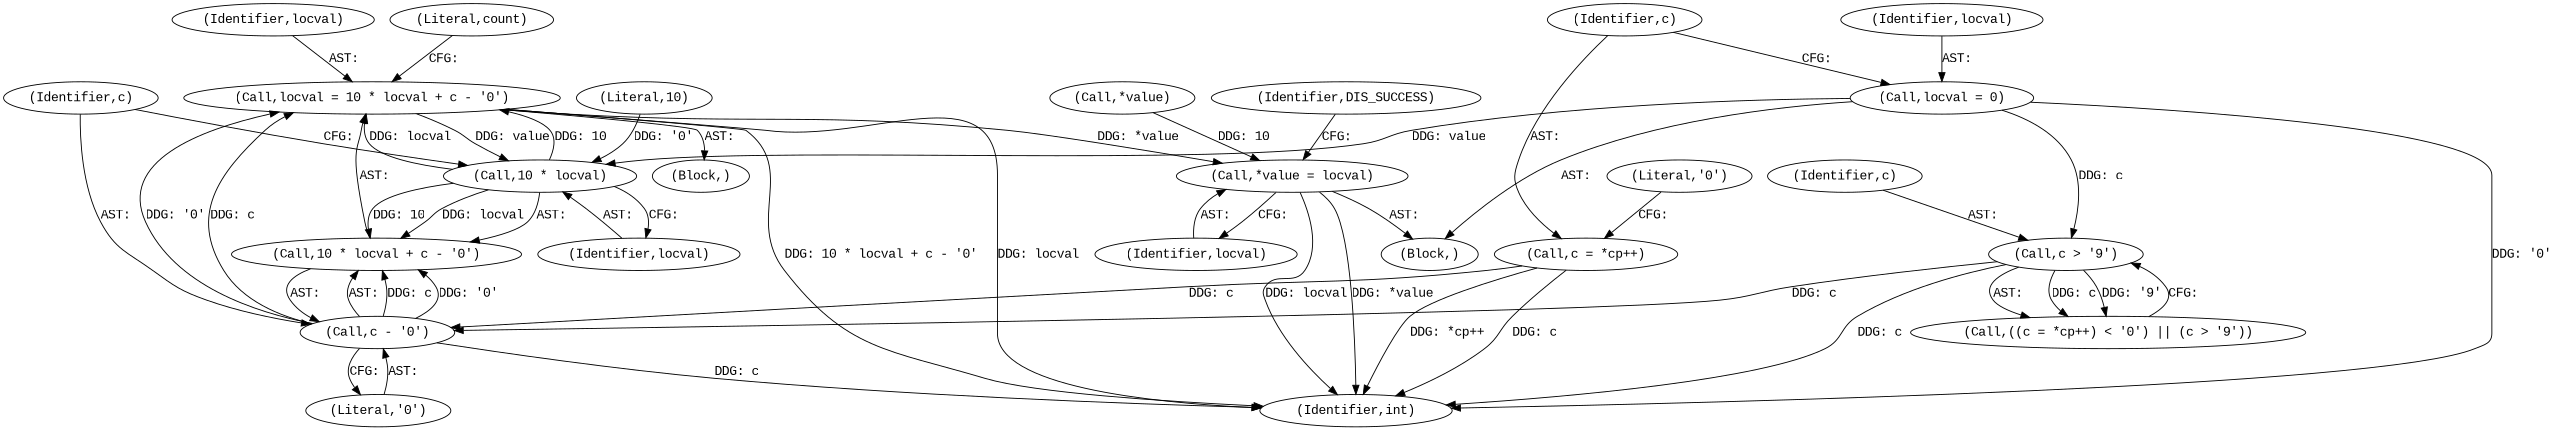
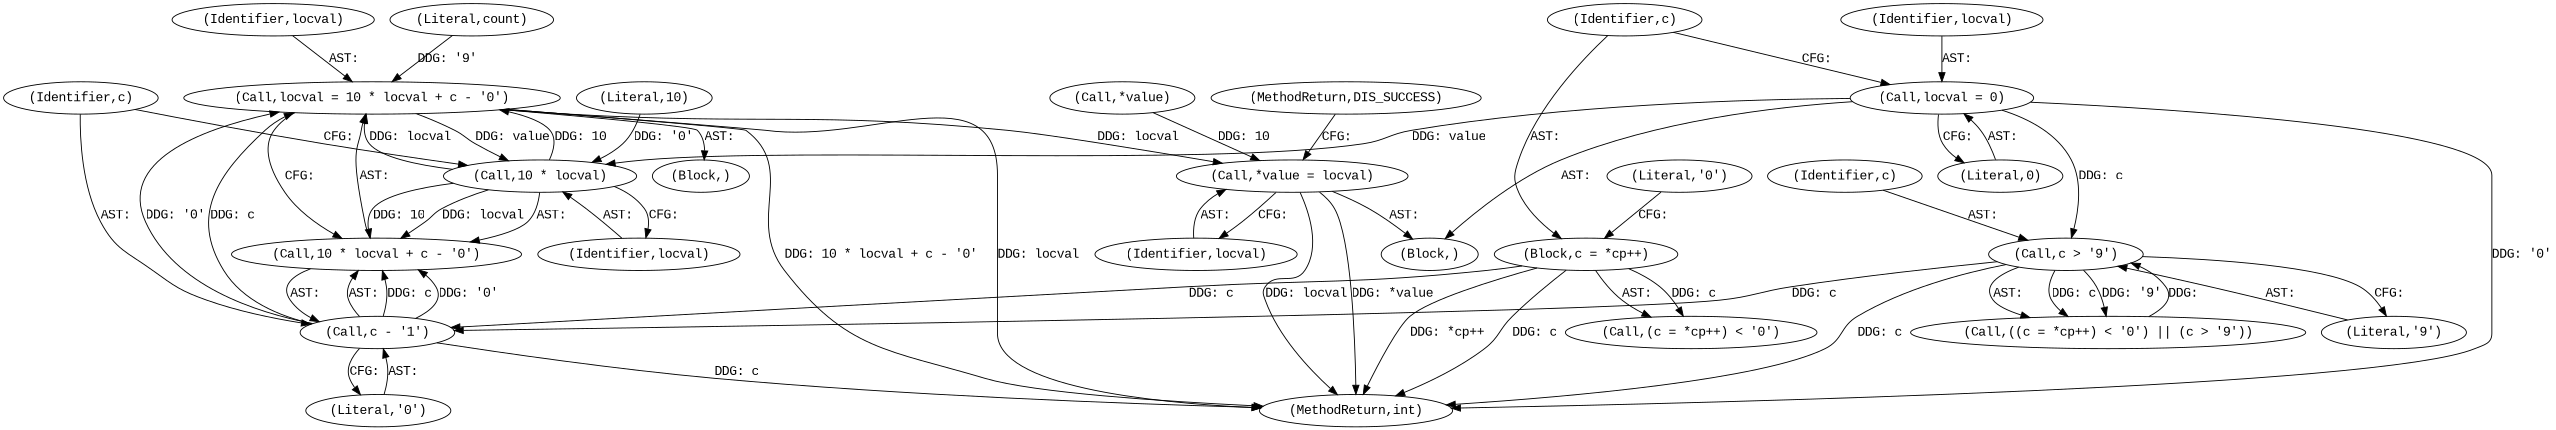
edge "(Literal,count)" -> "(Call,locval = 10 * locval + c - '0')": label "CFG: " -> "DDG: '9'"
node "(Identifier,DIS_SUCCESS)": label "(Identifier,DIS_SUCCESS)" -> "(MethodReturn,DIS_SUCCESS)"
edge "(Call,locval = 10 * locval + c - '0')" -> "(Call,*value = locval)": label "DDG: *value" -> "DDG: locval"
node "(Literal,0)": added
edge "(Call,locval = 10 * locval + c - '0')" -> "(Call,10 * locval + c - '0')": added, label "CFG:"
node "(Call,c = *cp++)": label "(Call,c = *cp++)" -> "(Block,c = *cp++)"
edge "(Call,((c = *cp++) < '0') || (c > '9'))" -> "(Call,c > '9')": label "CFG: " -> "DDG: "
node "(Call,c - '0')": label "(Call,c - '0')" -> "(Call,c - '1')"
node "(Call,(c = *cp++) < '0')": added
node "(Literal,'9')": added
node "(Identifier,int)": label "(Identifier,int)" -> "(MethodReturn,int)"
